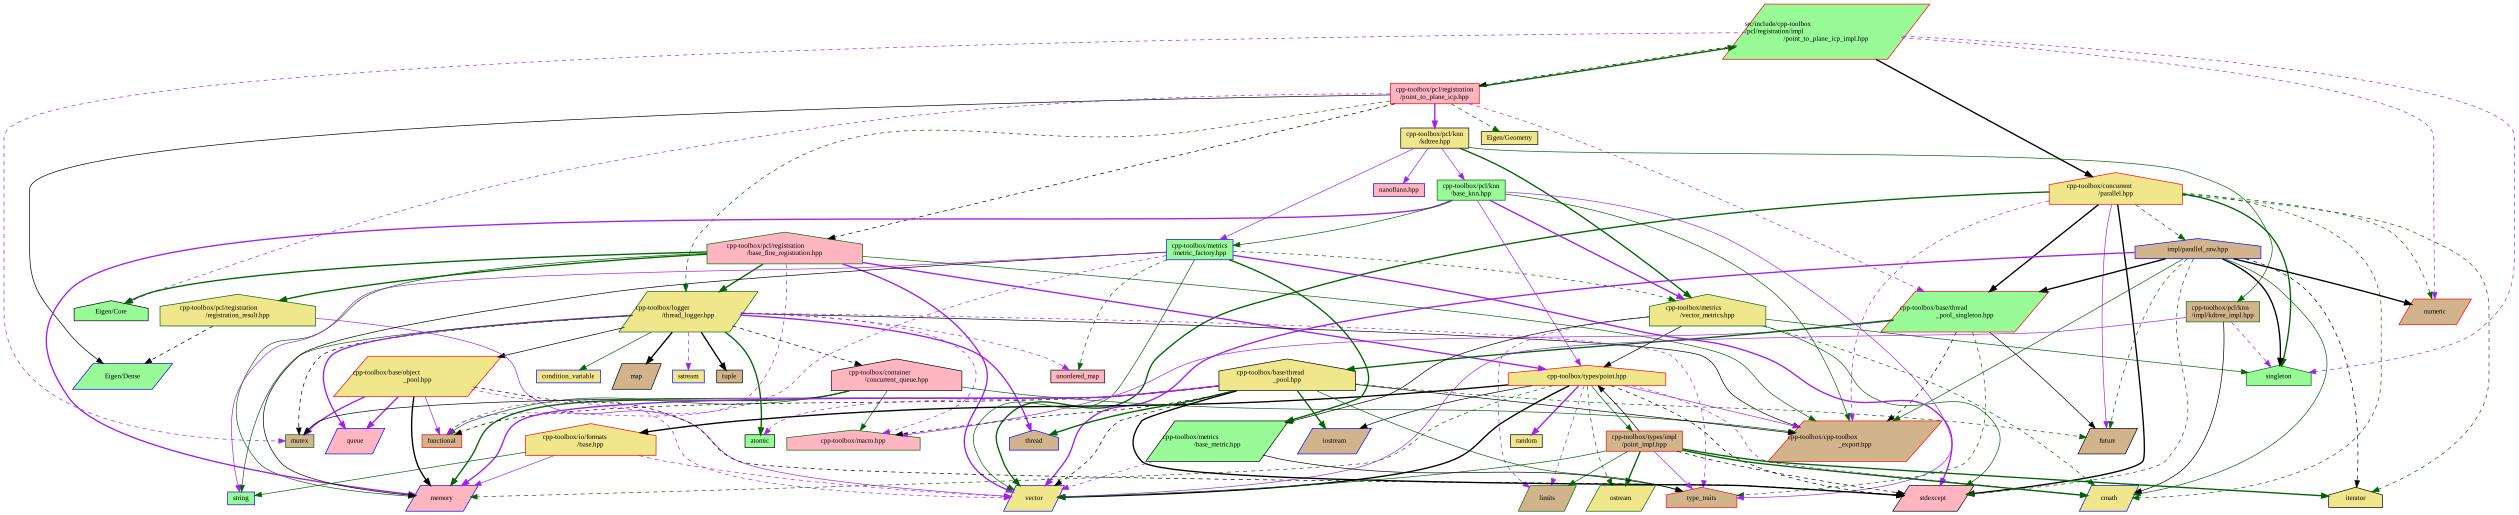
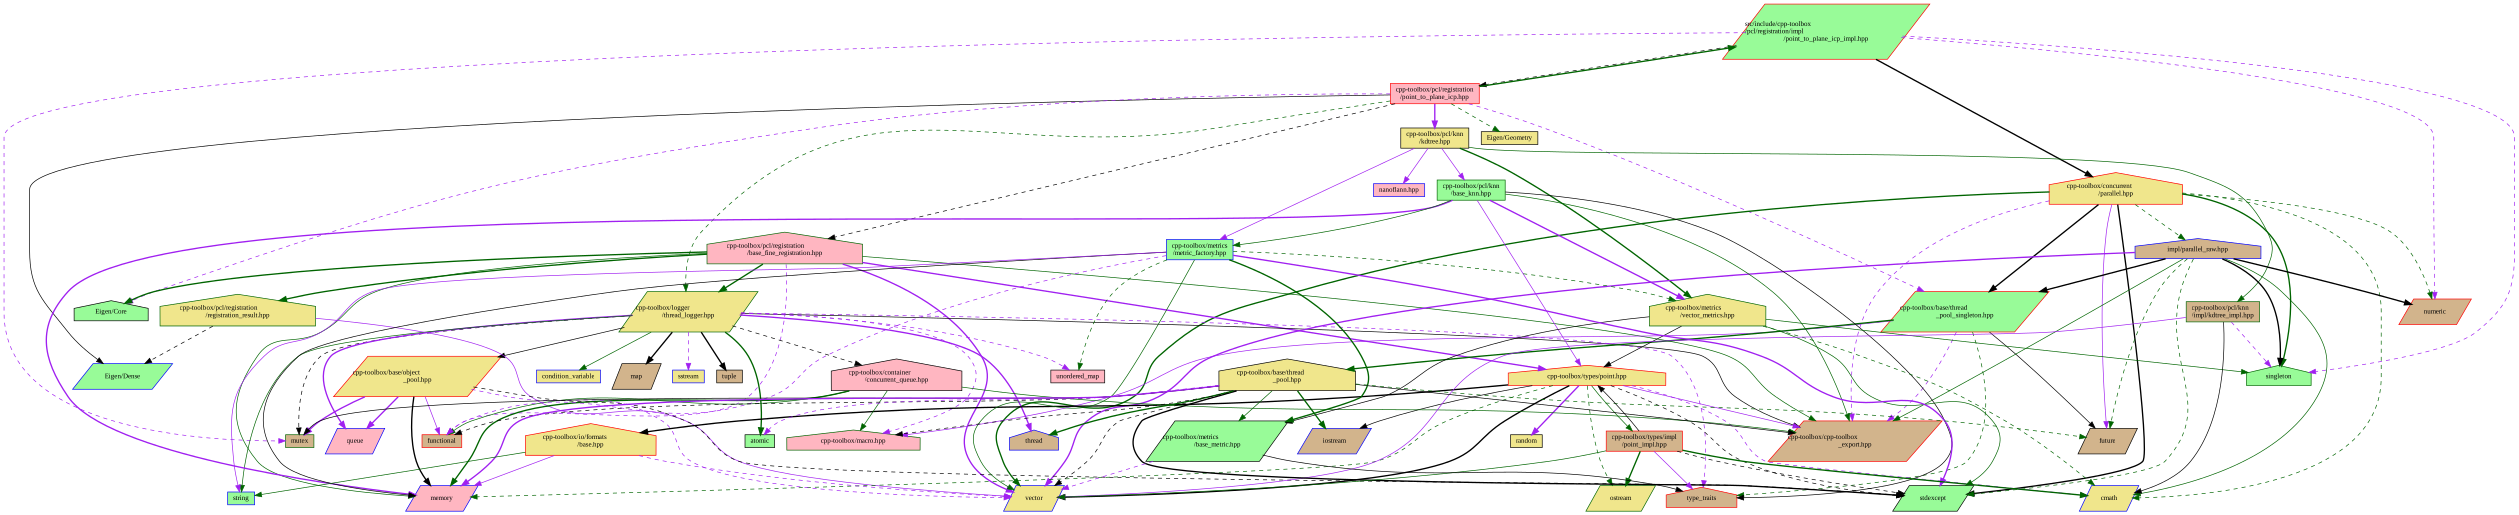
edge "cpp-toolbox/pcl/knn /base_knn.hpp" -> "type_traits": color purple -> black
edge "cpp-toolbox/base/thread _pool_singleton.hpp" -> "cpp-toolbox/cpp-toolbox _export.hpp": color black -> purple
edge "cpp-toolbox/base/thread _pool.hpp" -> "type_traits": now "cpp-toolbox/base/thread _pool.hpp" -> "cpp-toolbox/metrics /base_metric.hpp"
node "limits": removed
node "stdexcept": fillcolor lightpink -> palegreen
node "iterator": removed
